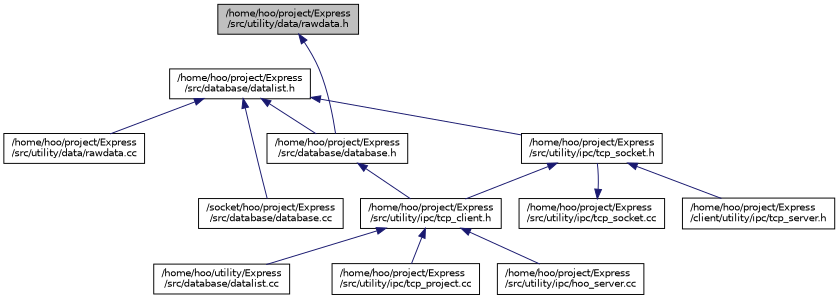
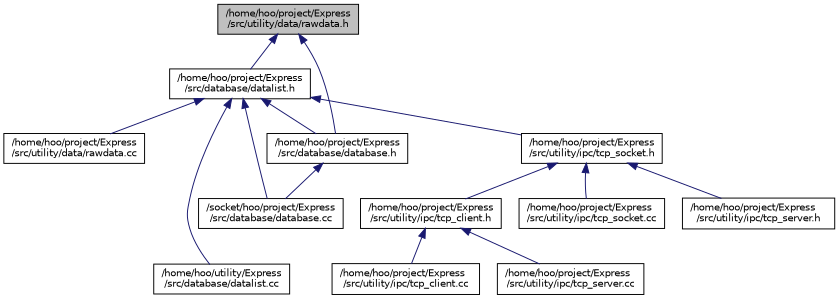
edge "/home/hoo/project/Express /src/database/datalist.h" -> "/home/hoo/project/Express /src/utility/data/rawdata.h": added
edge "/home/hoo/project/Express /src/utility/ipc/tcp_socket.h" -> "/home/hoo/project/Express /src/utility/ipc/tcp_socket.cc": reversed
edge "/home/hoo/project/Express /src/utility/ipc/tcp_client.h" -> "/home/hoo/project/Express /src/database/database.h": now "/socket/hoo/project/Express /src/database/database.cc" -> "/home/hoo/project/Express /src/database/database.h"
node "/home/hoo/project/Express /client/utility/ipc/tcp_server.h": label "/home/hoo/project/Express /client/utility/ipc/tcp_server.h" -> "/home/hoo/project/Express /src/utility/ipc/tcp_server.h"
edge "/home/hoo/utility/Express /src/database/datalist.cc" -> "/home/hoo/project/Express /src/utility/ipc/tcp_client.h": now "/home/hoo/utility/Express /src/database/datalist.cc" -> "/home/hoo/project/Express /src/database/datalist.h"
node "/home/hoo/project/Express /src/utility/ipc/tcp_project.cc": label "/home/hoo/project/Express /src/utility/ipc/tcp_project.cc" -> "/home/hoo/project/Express /src/utility/ipc/tcp_client.cc"
node "/home/hoo/project/Express /src/utility/ipc/hoo_server.cc": label "/home/hoo/project/Express /src/utility/ipc/hoo_server.cc" -> "/home/hoo/project/Express /src/utility/ipc/tcp_server.cc"
